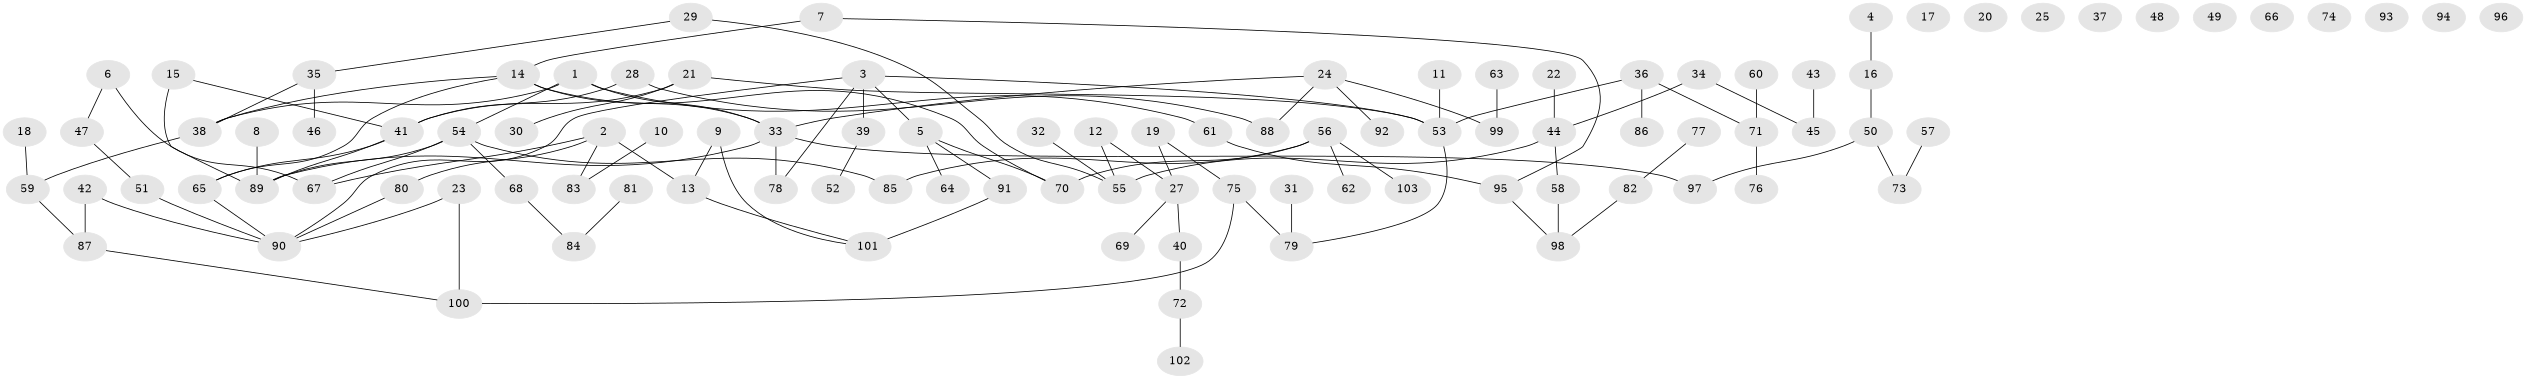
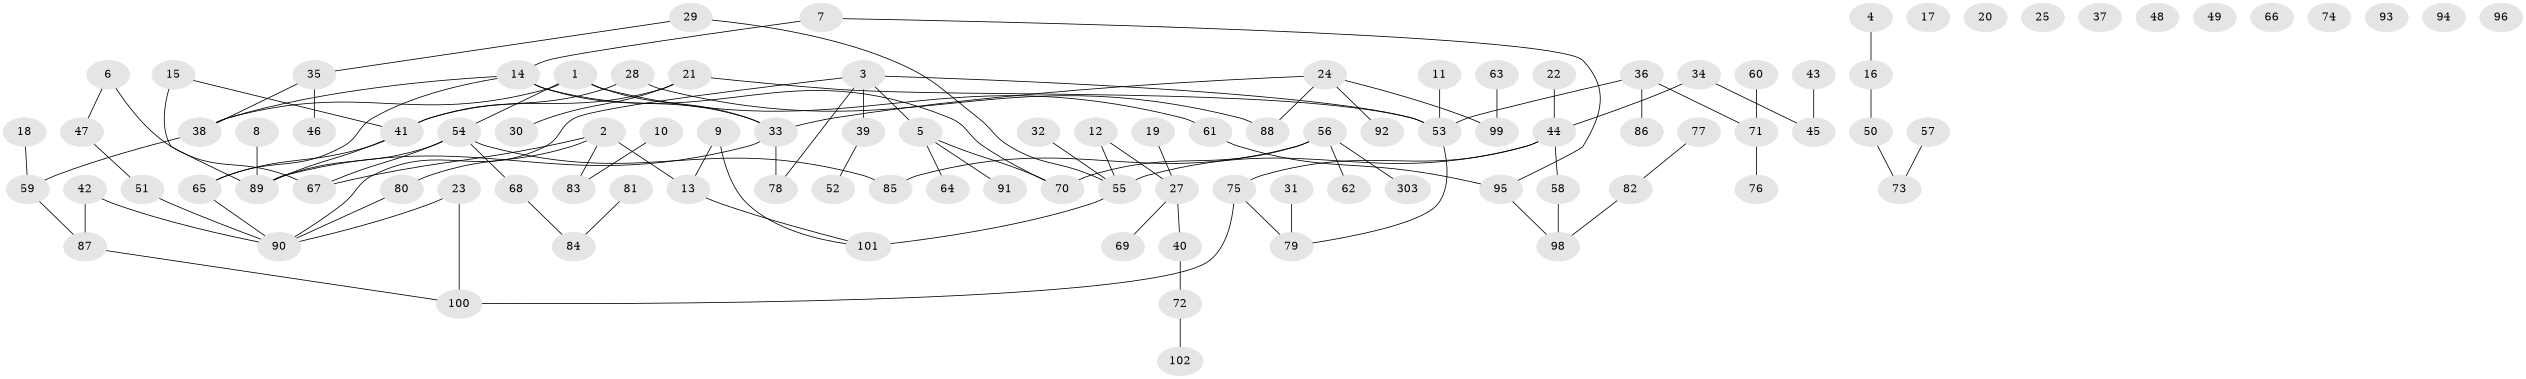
edge "19" -- "75": now "44" -- "75"
node "103": label "103" -> "303"
node "97": removed
edge "91" -- "101": now "55" -- "101"
